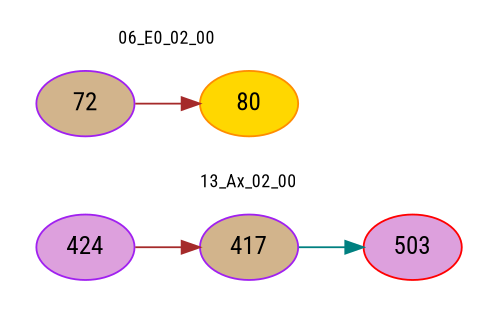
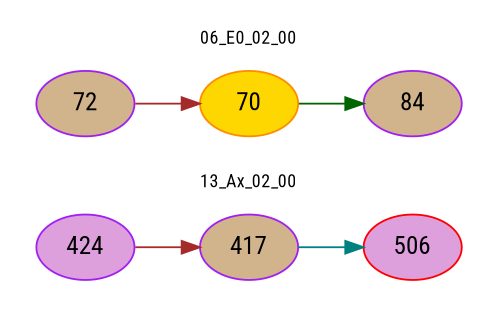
node "80": label "80" -> "70"
node "84": added
node "503": label "503" -> "506"
